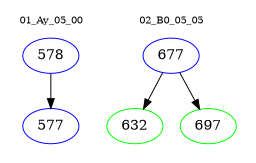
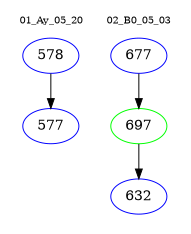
cluster "01_Ay_05_00": label "01_Ay_05_00" -> "01_Ay_05_20"
cluster "02_B0_05_05": label "02_B0_05_05" -> "02_B0_05_03"
edge "677" -> "632": now "697" -> "632"
node "632": color green -> blue
